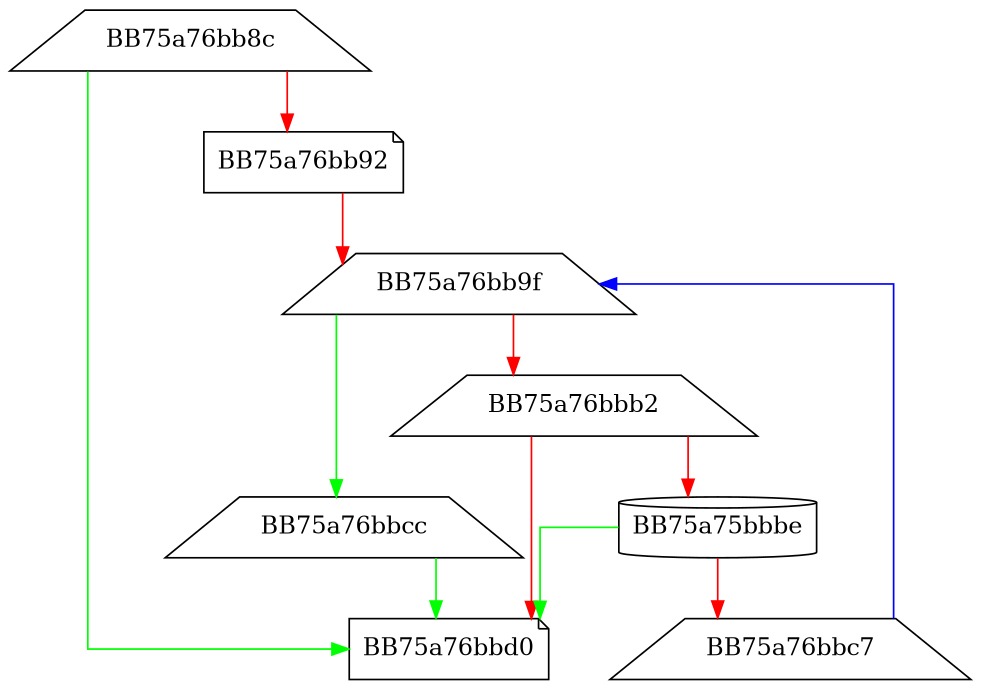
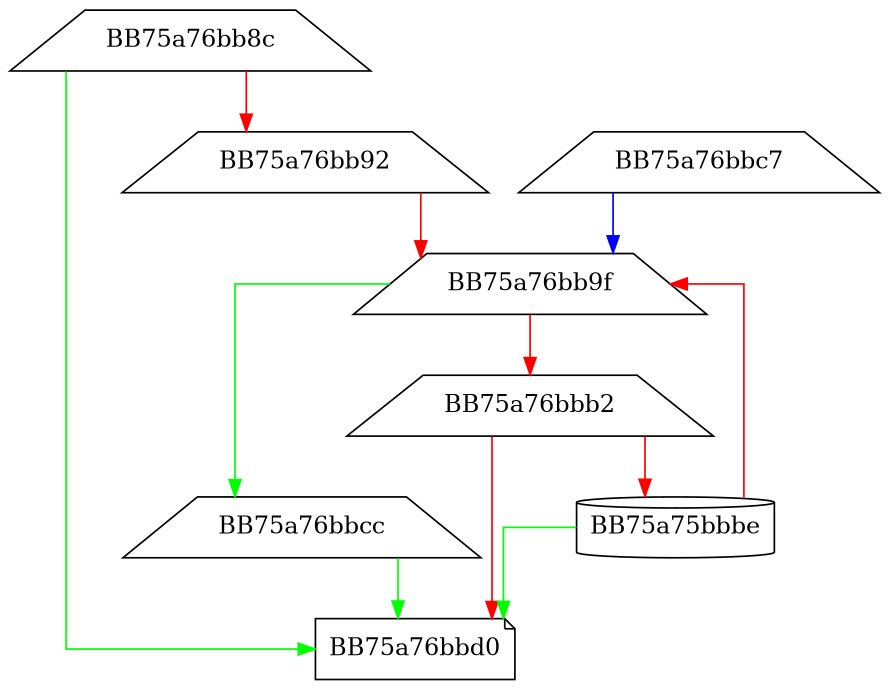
node "BB75a76bb92": shape note -> trapezium
edge "BB75a75bbbe" -> "BB75a76bbc7": now "BB75a75bbbe" -> "BB75a76bb9f"
